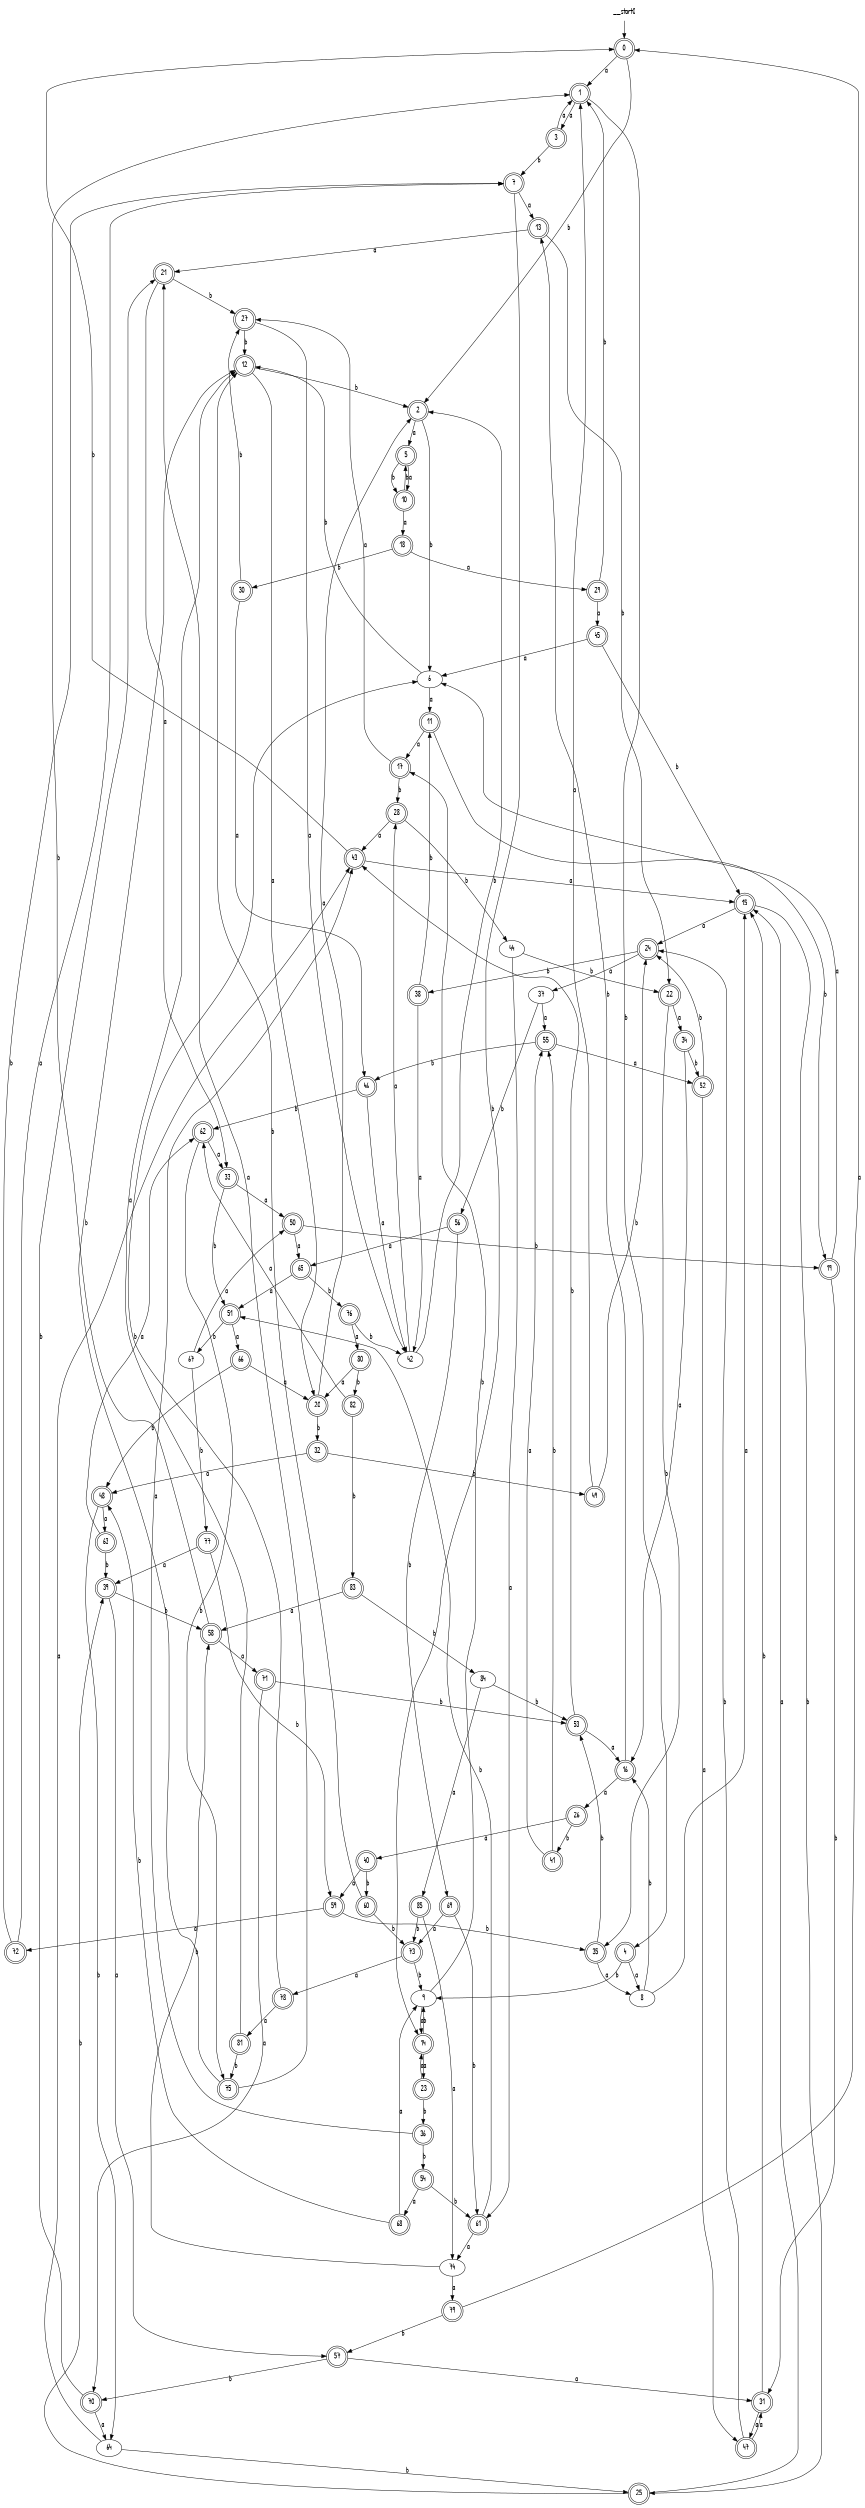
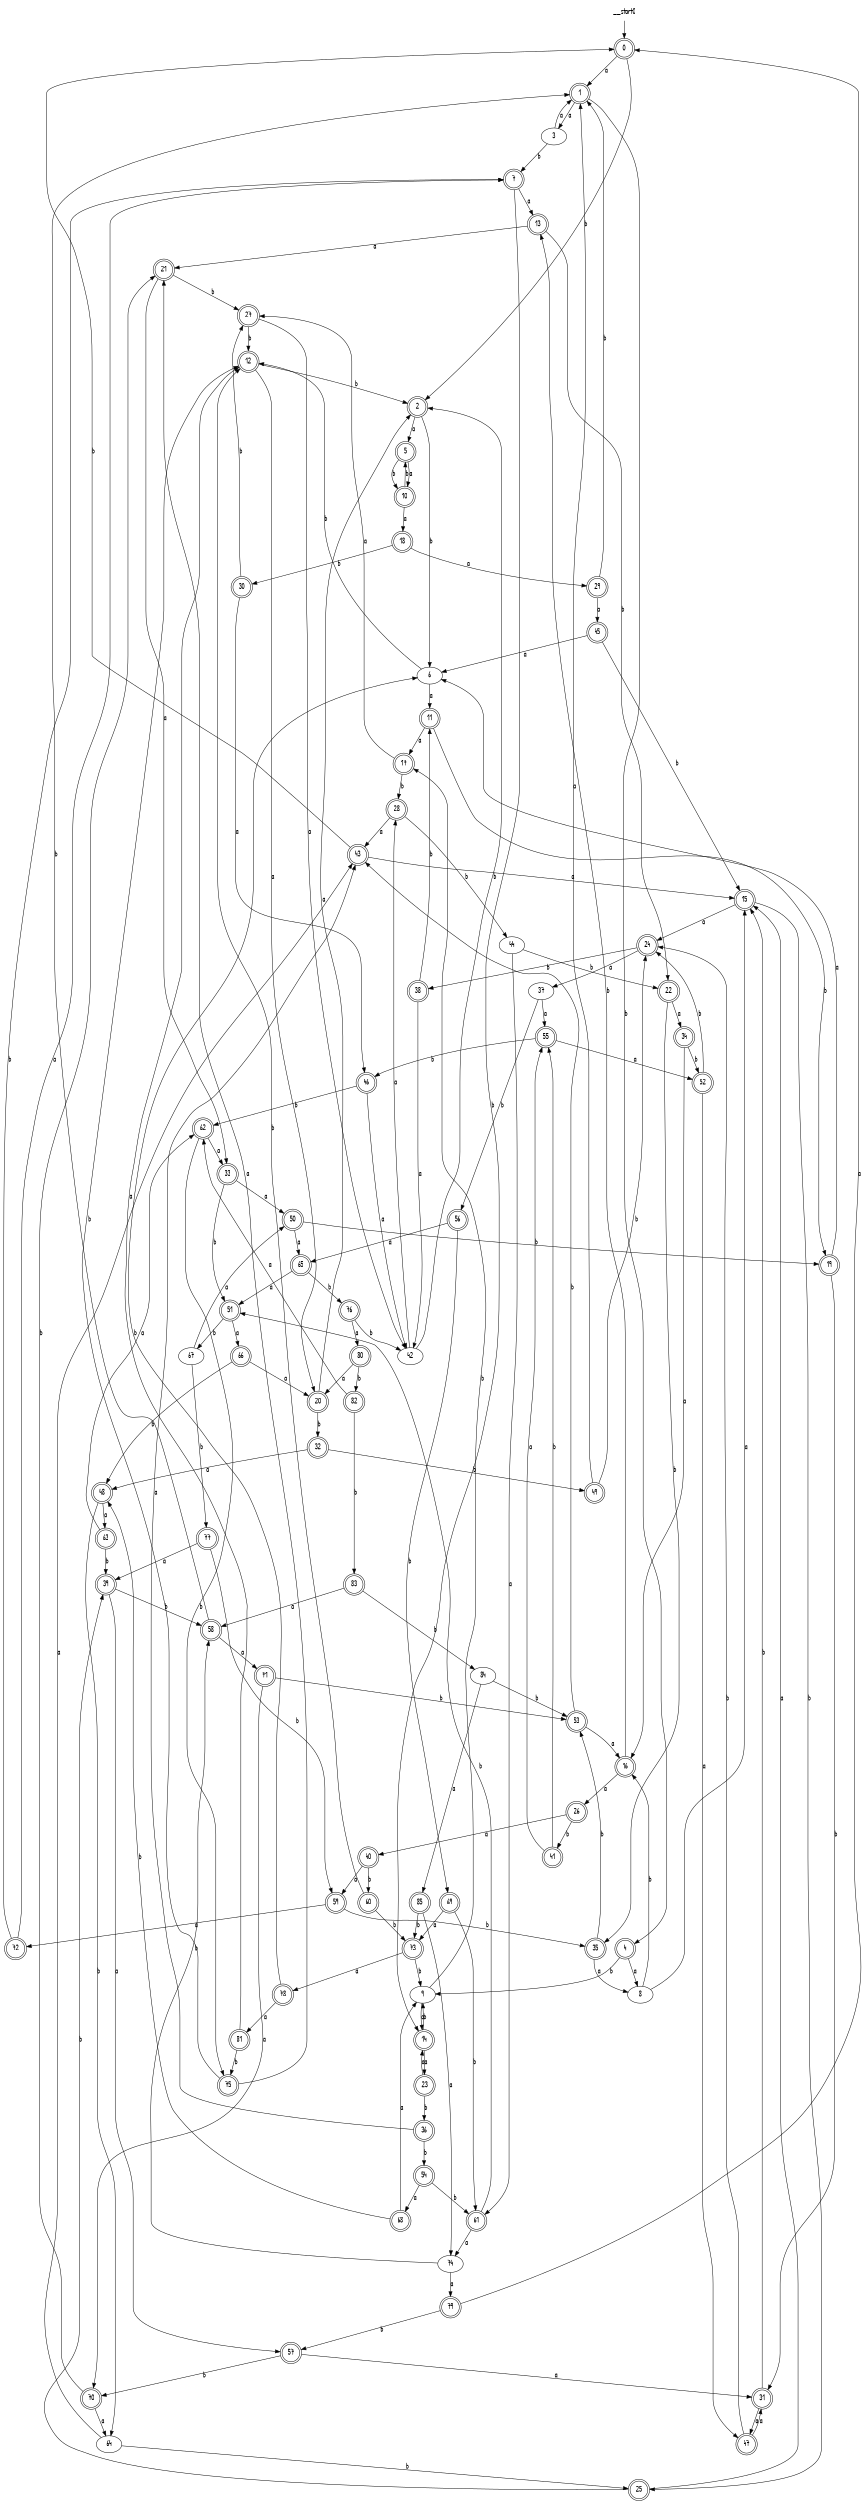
node "3": shape doublecircle -> ellipse
